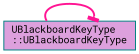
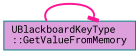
node "UBlackboardKeyType ::UBlackboardKeyType": label "UBlackboardKeyType ::UBlackboardKeyType" -> "UBlackboardKeyType ::GetValueFromMemory"
